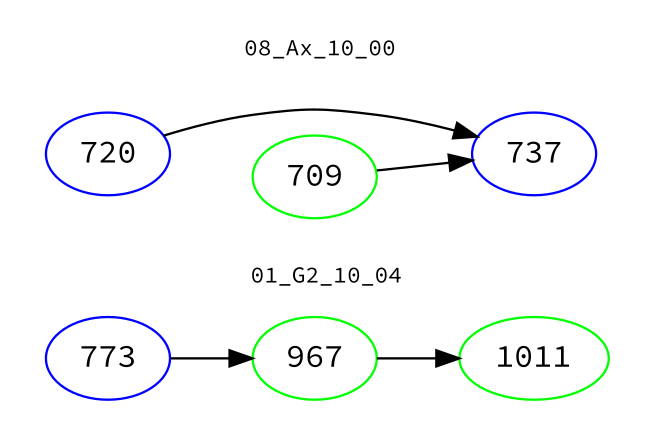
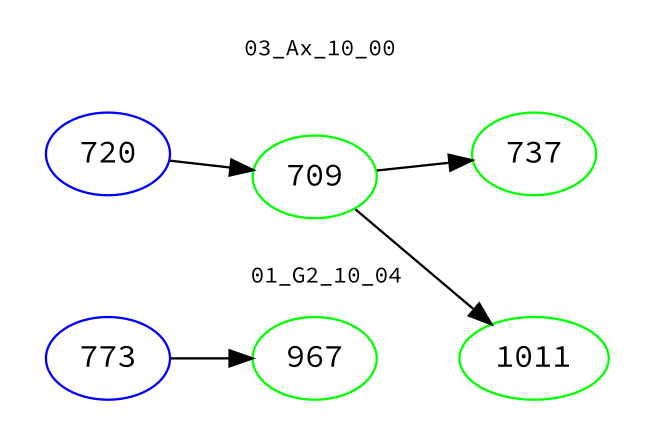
cluster "08_Ax_10_00": label "08_Ax_10_00" -> "03_Ax_10_00"
edge "720" -> "737": now "720" -> "709"
node "737": color blue -> green
edge "967" -> "1011": now "709" -> "1011"
